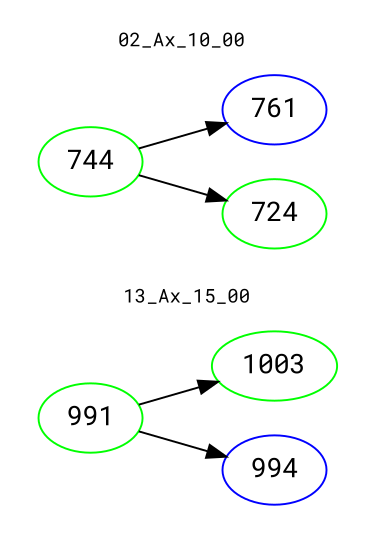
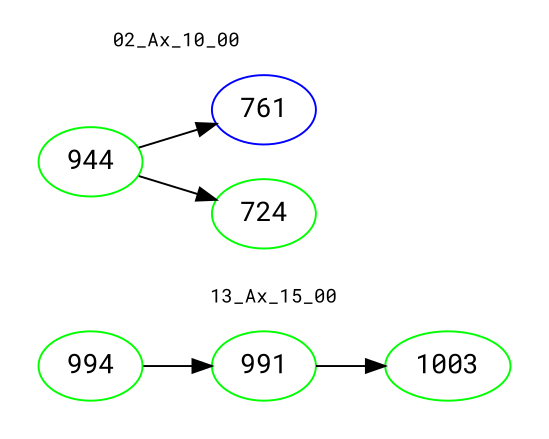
node "744": label "744" -> "944"
edge "991" -> "994": reversed
node "994": color blue -> green
